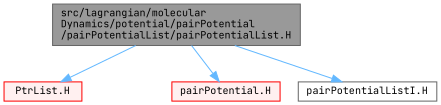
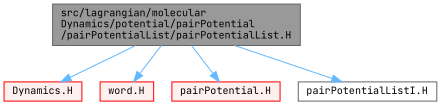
node "PtrList.H": label "PtrList.H" -> "Dynamics.H"
node "word.H": added
